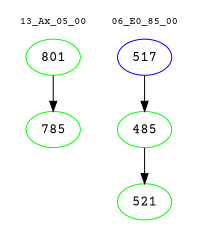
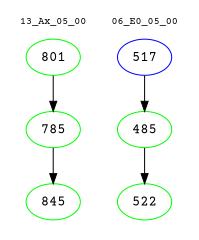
cluster "06_E0_85_00": label "06_E0_85_00" -> "06_E0_05_00"
node "845": added
node "521": label "521" -> "522"
